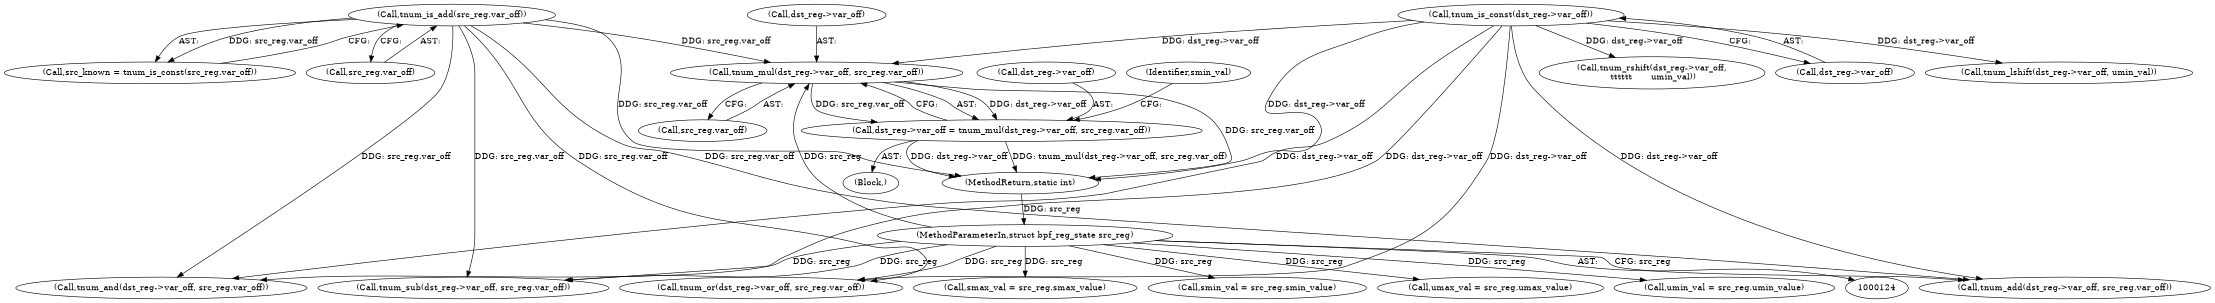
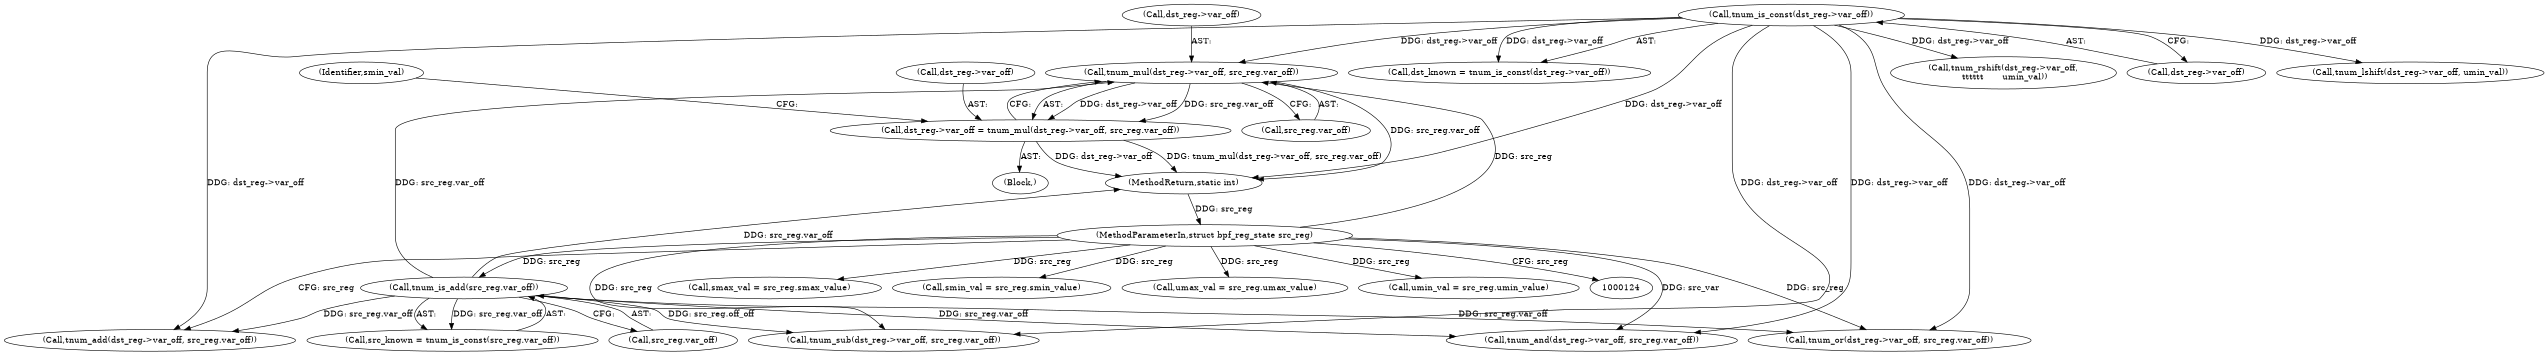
edge "(Call,src_known = tnum_is_const(src_reg.var_off))" -> "(Call,tnum_is_add(src_reg.var_off))": label "CFG: " -> "AST: "
node "(Call,dst_known = tnum_is_const(dst_reg->var_off))": added
edge "(Call,tnum_is_add(src_reg.var_off))" -> "(Call,tnum_sub(dst_reg->var_off, src_reg.var_off))": label "DDG: src_reg.var_off" -> "DDG: src_reg.off_off"
edge "(MethodParameterIn,struct bpf_reg_state src_reg)" -> "(Call,tnum_is_add(src_reg.var_off))": added, label "DDG: src_reg"
edge "(MethodParameterIn,struct bpf_reg_state src_reg)" -> "(Call,tnum_and(dst_reg->var_off, src_reg.var_off))": label "DDG: src_reg" -> "DDG: src_var"
edge "(MethodParameterIn,struct bpf_reg_state src_reg)" -> "1000124": label "AST: " -> "CFG: src_reg"
